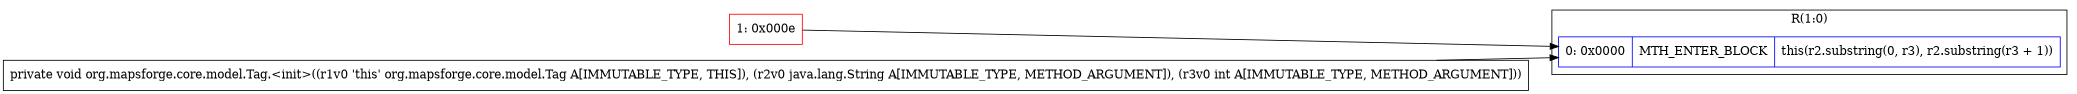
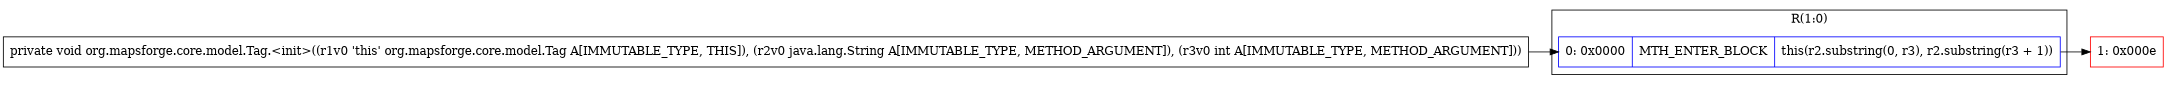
edge "1: 0x000e" -> "0: 0x0000": reversed
